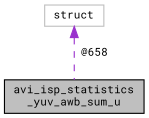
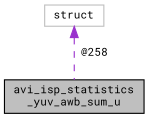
edge "avi_isp_statistics _yuv_awb_sum_u" -> "struct": label " @658" -> " @258"
